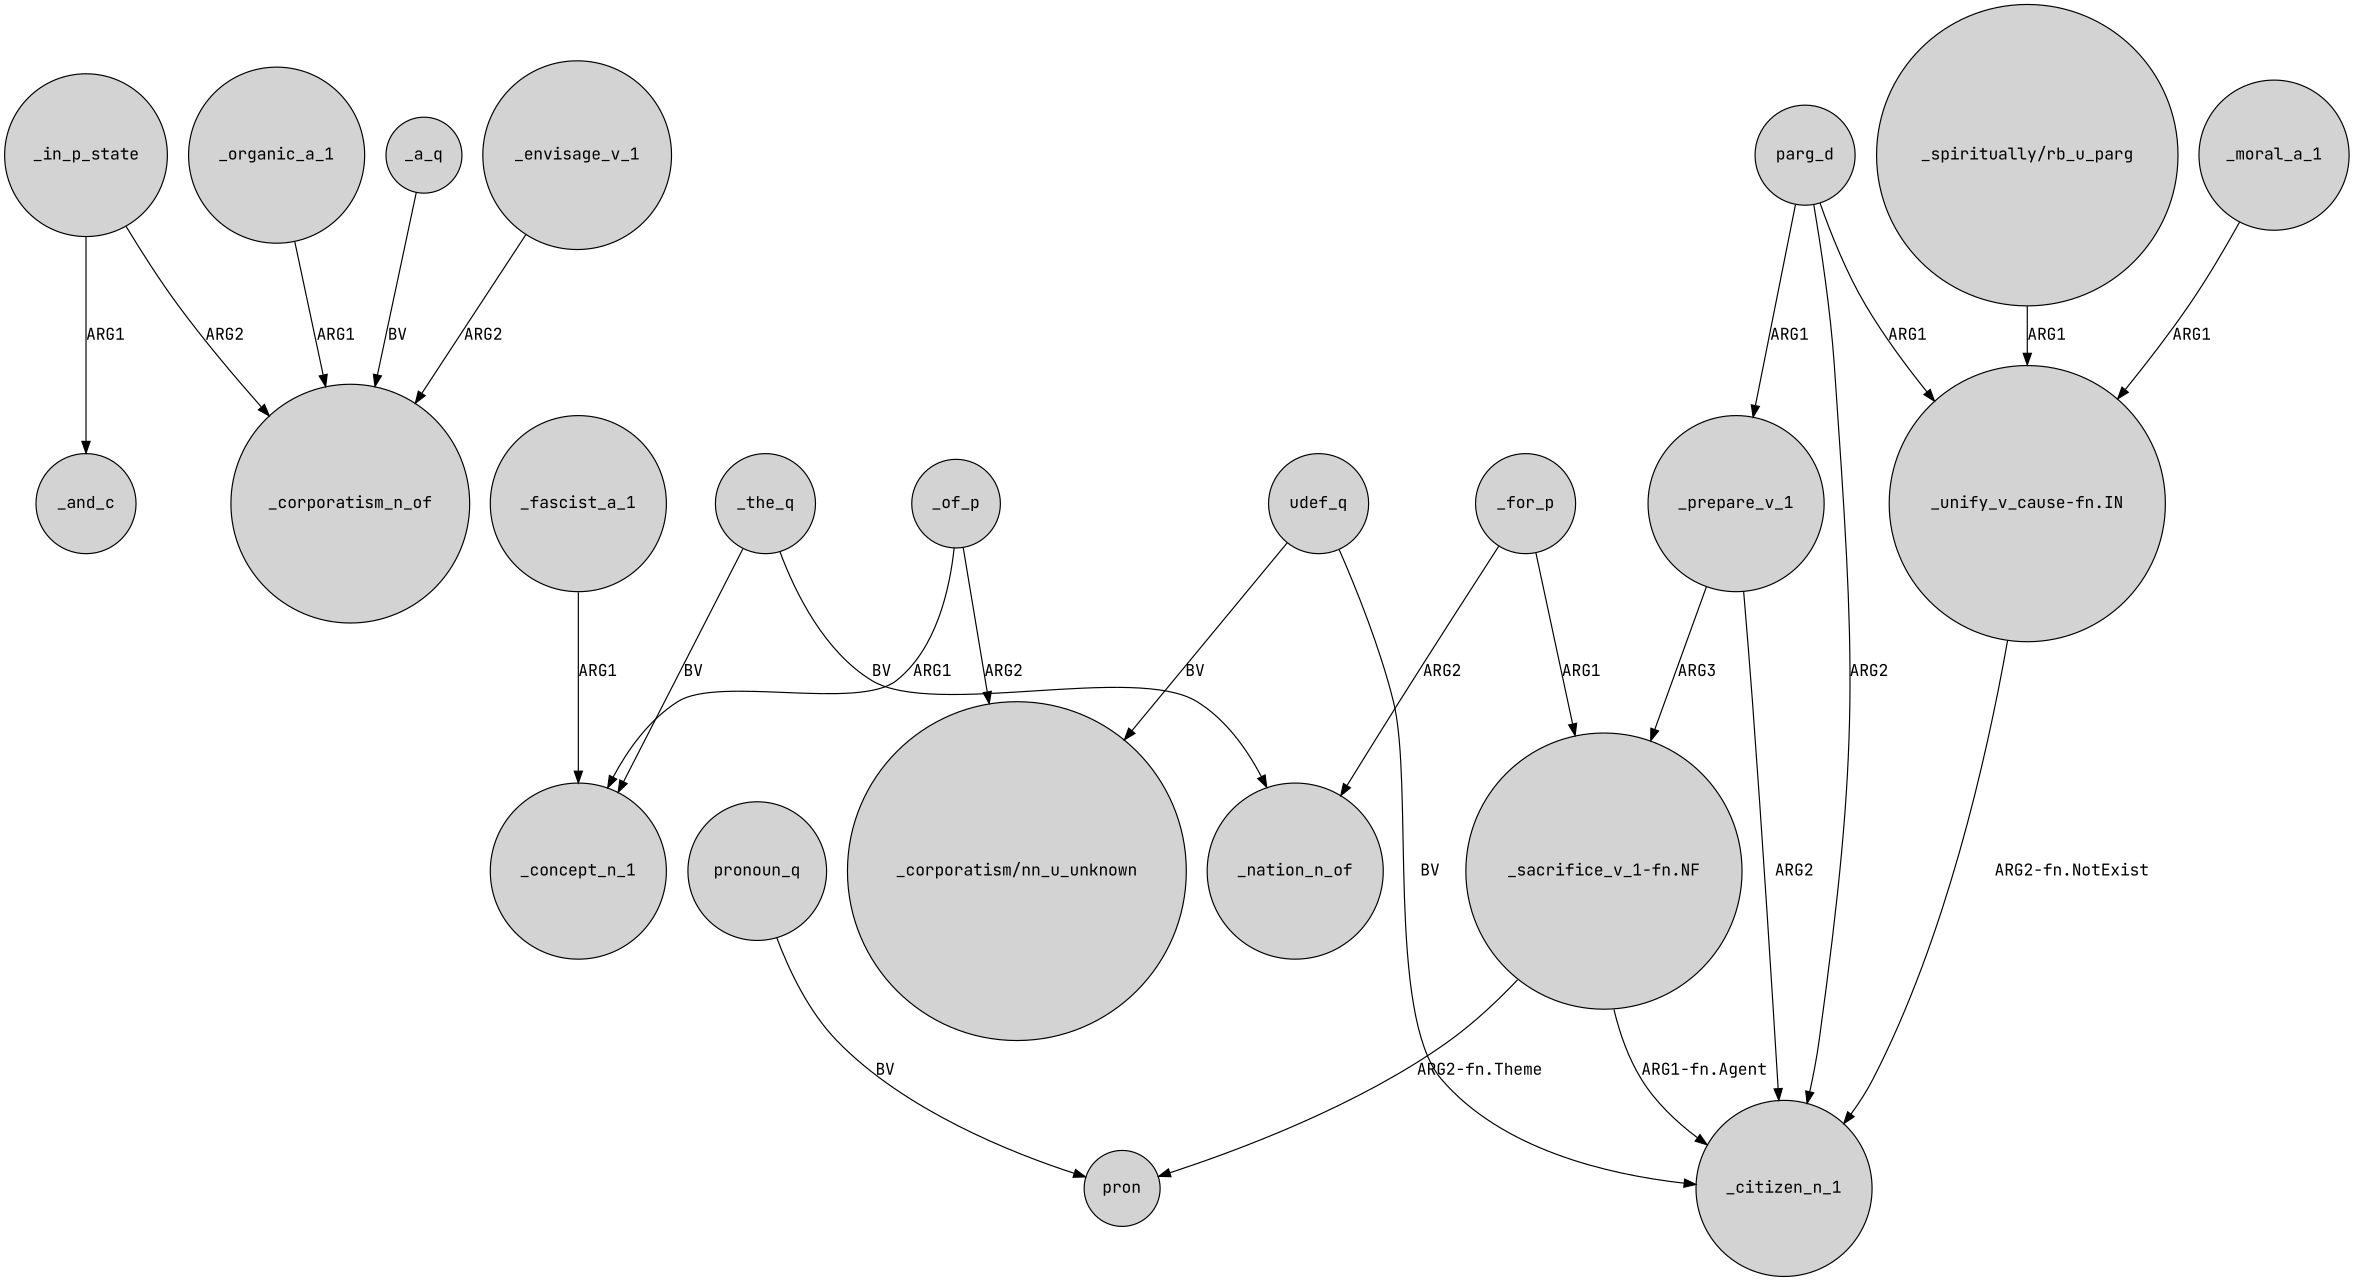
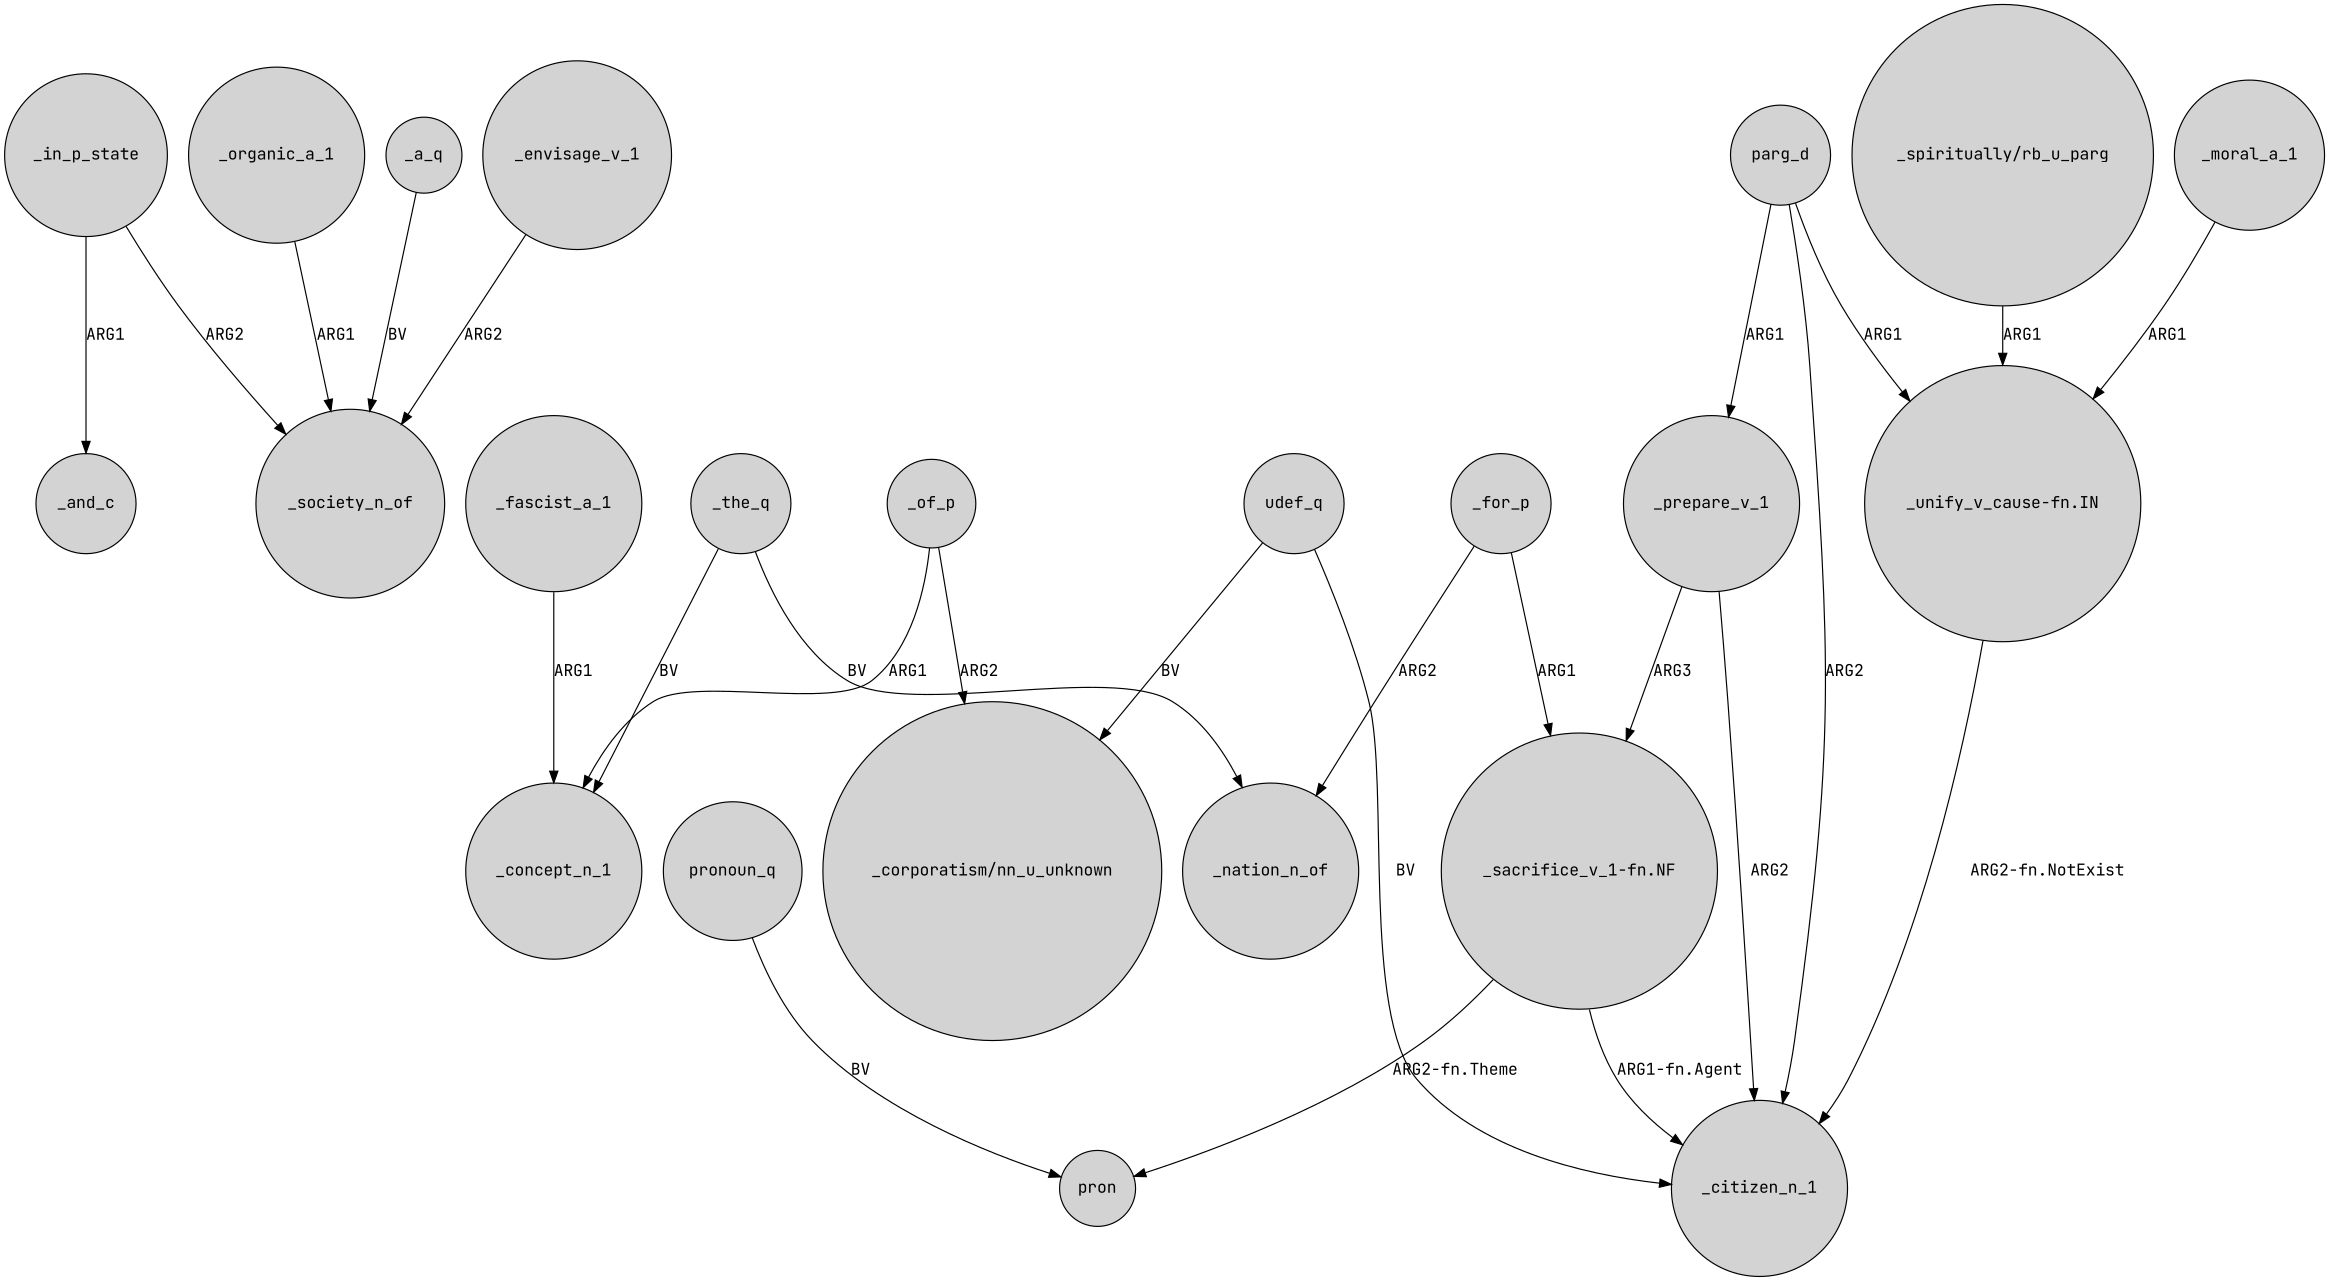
node "_corporatism_n_of": label "_corporatism_n_of" -> "_society_n_of"
